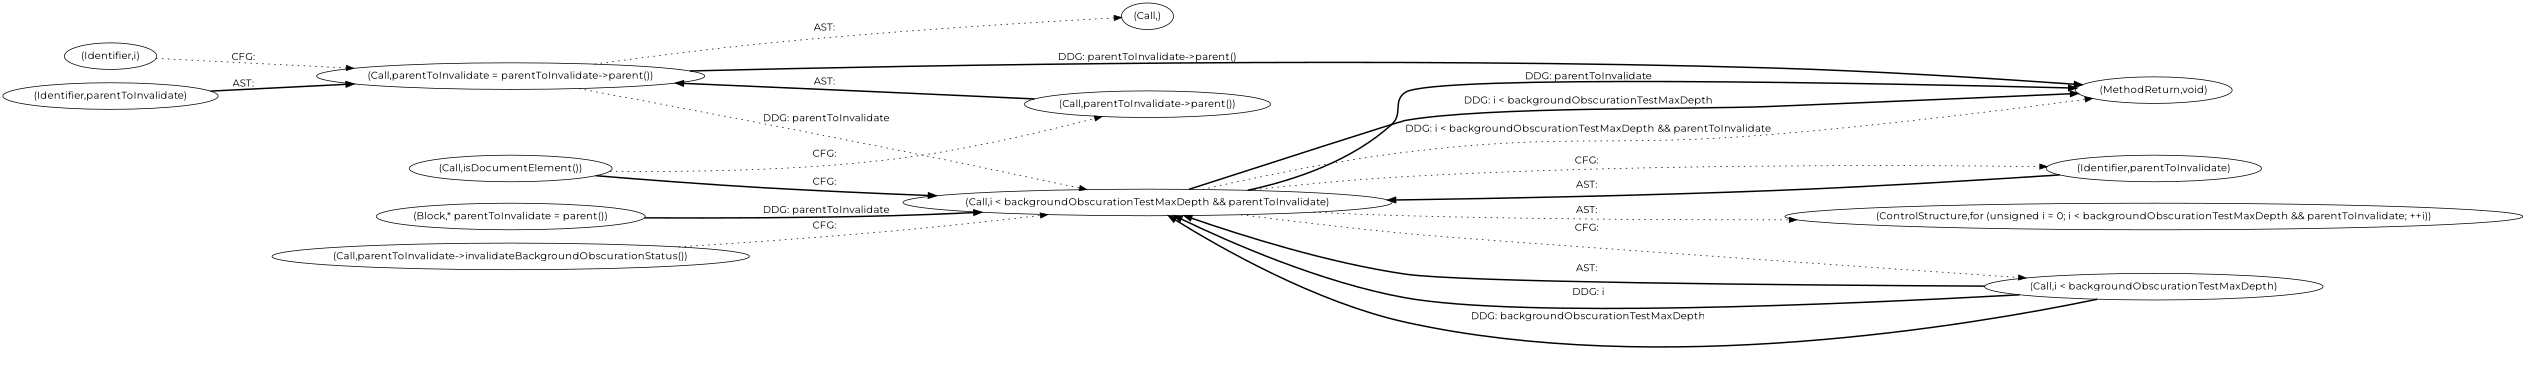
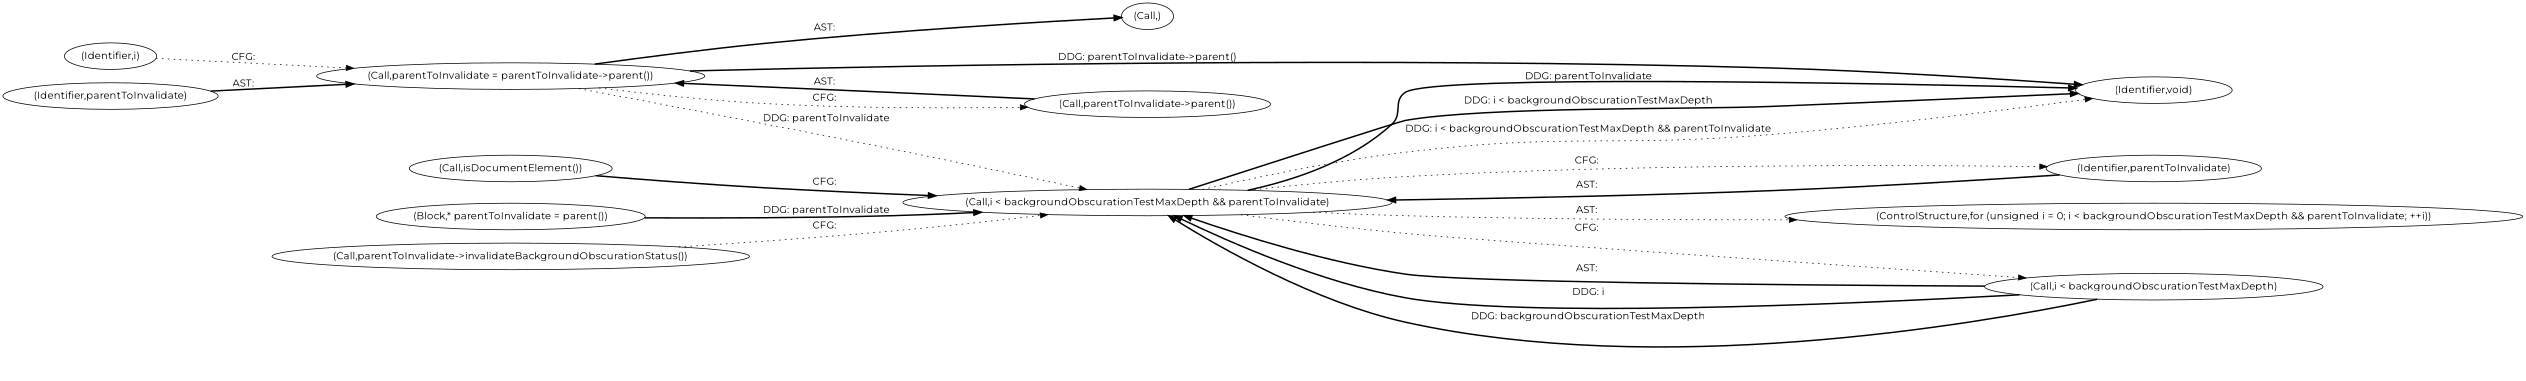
edge "(Call,parentToInvalidate = parentToInvalidate->parent())" -> "(Call,)": style dotted -> bold
node "(MethodReturn,void)": label "(MethodReturn,void)" -> "(Identifier,void)"
edge "(Call,isDocumentElement())" -> "(Call,parentToInvalidate->parent())": now "(Call,parentToInvalidate = parentToInvalidate->parent())" -> "(Call,parentToInvalidate->parent())"
